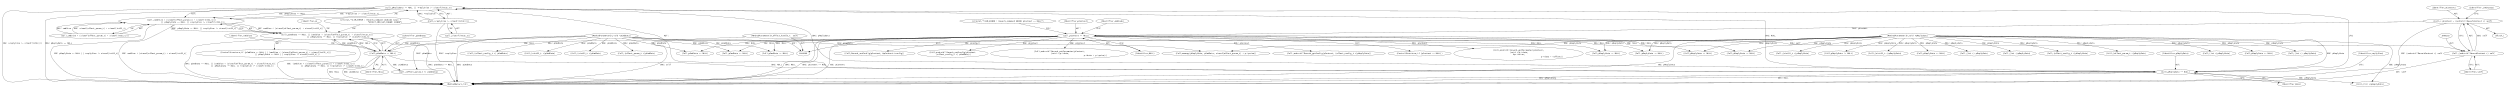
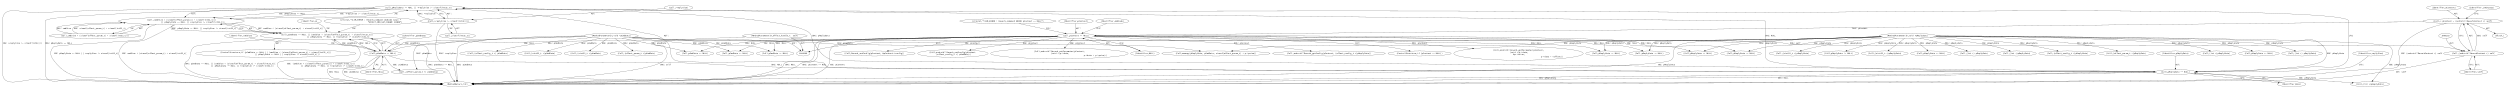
node "(Call,*replySize)": added
